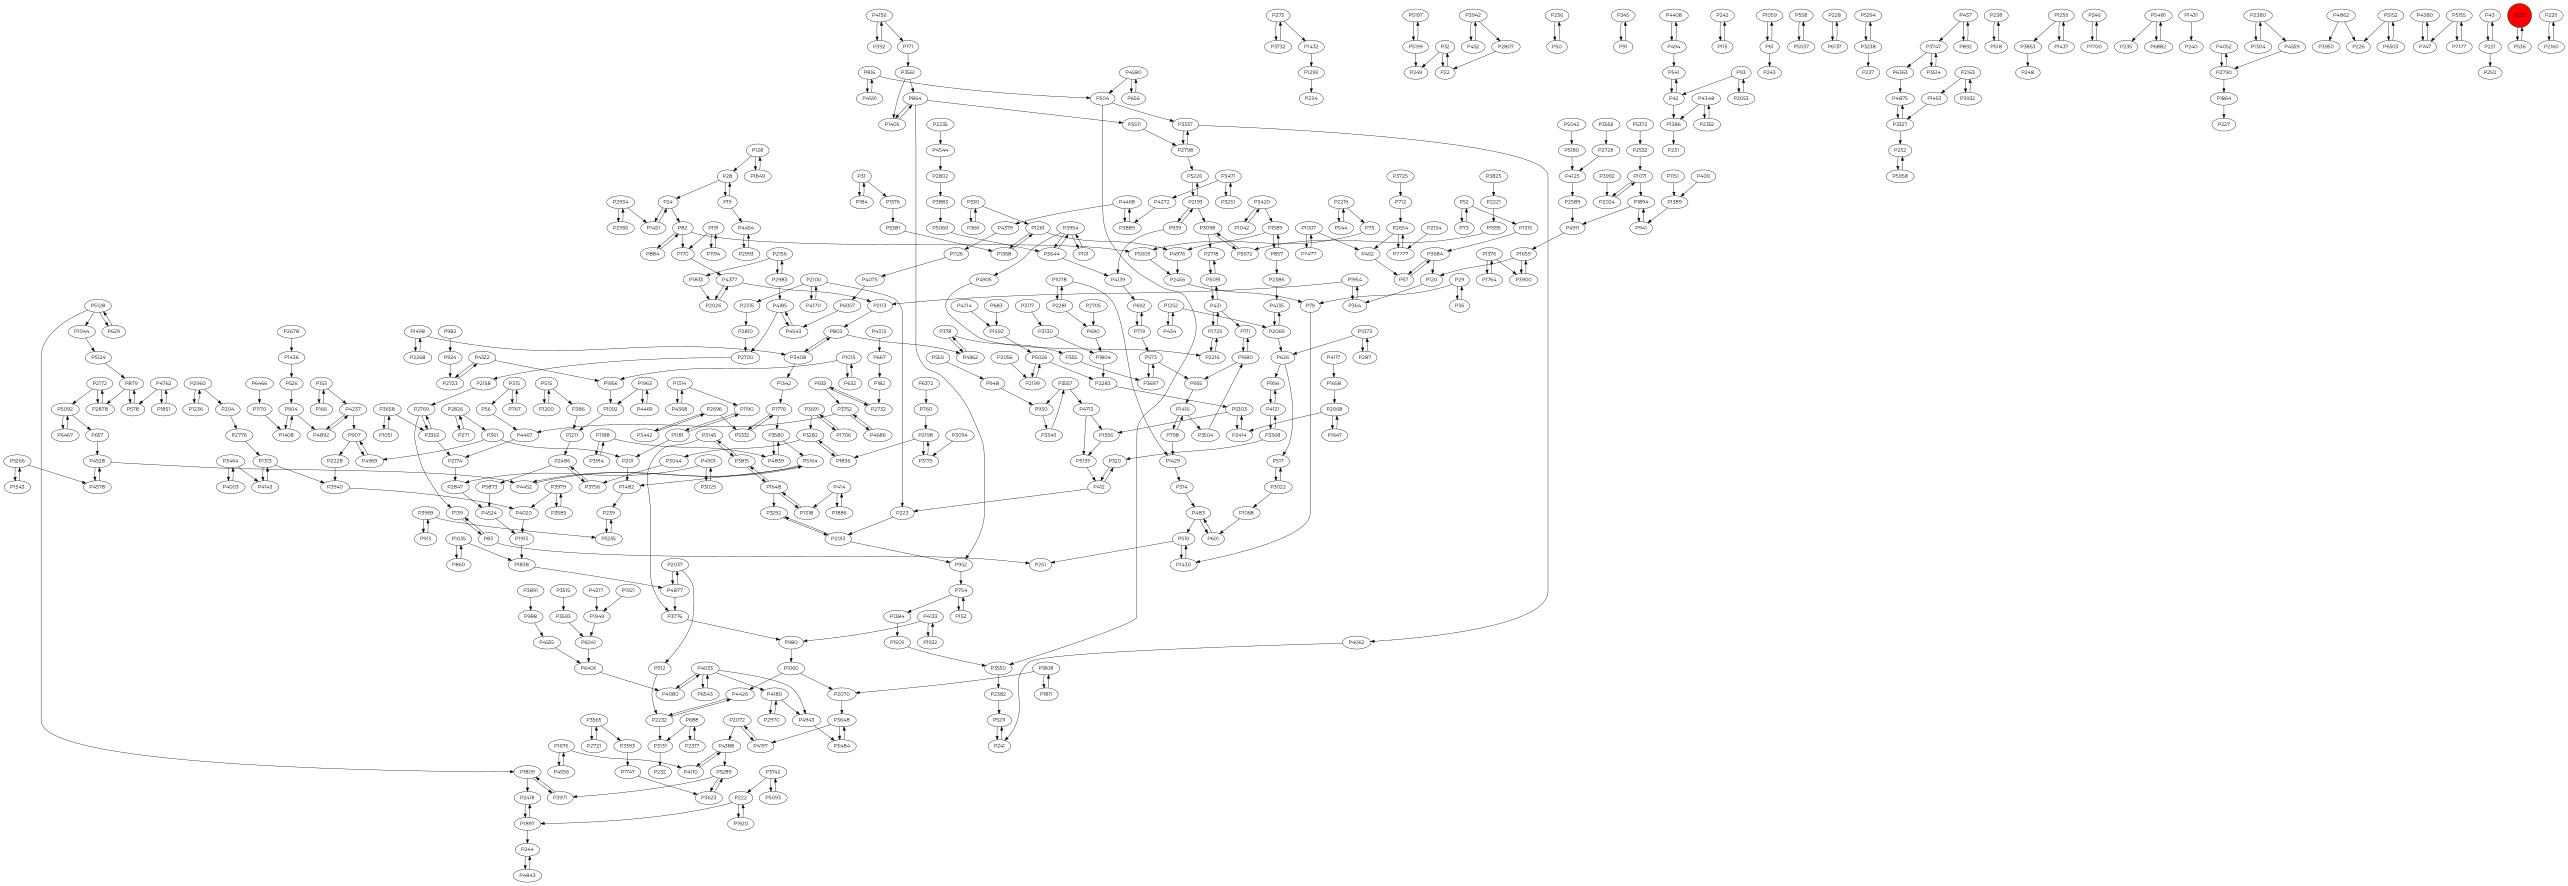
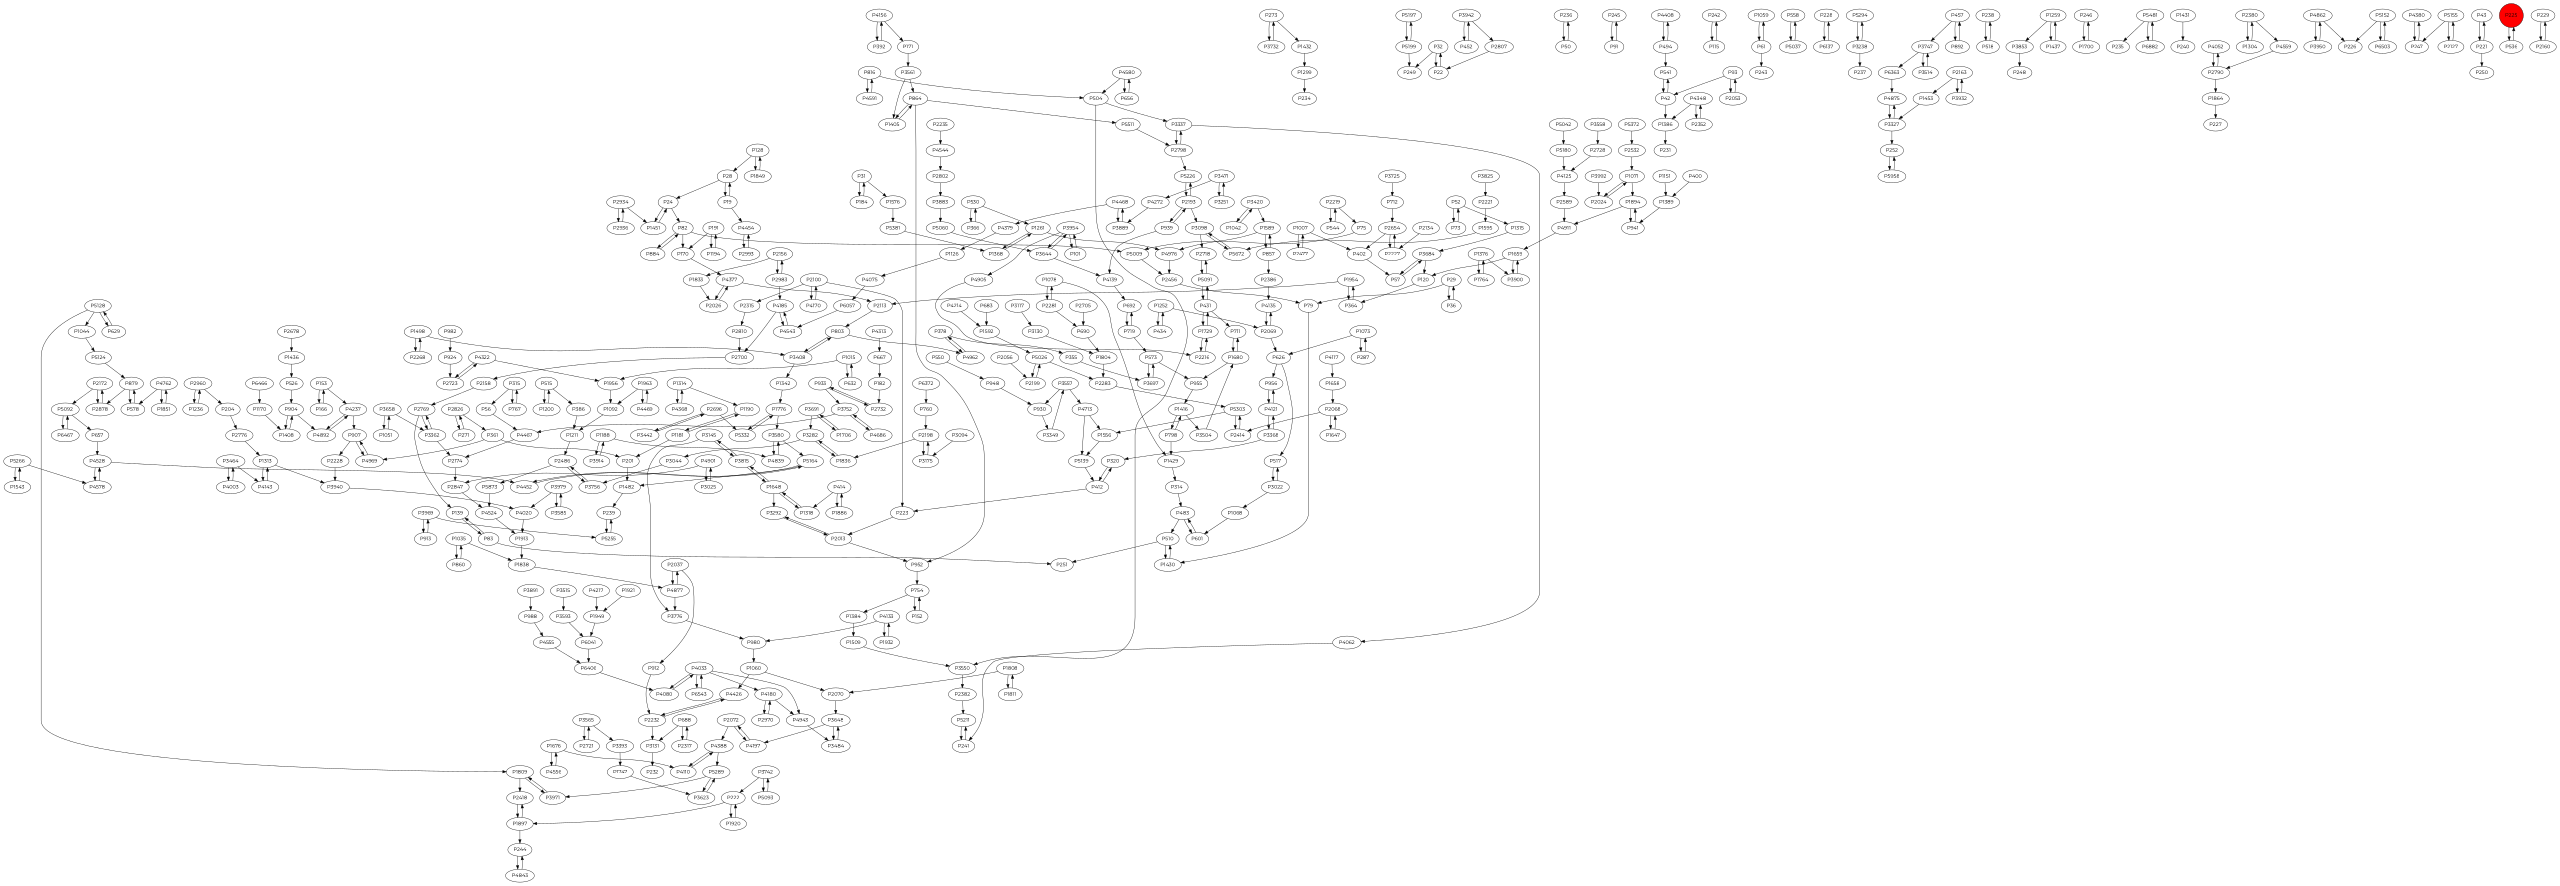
edge "P3950" -> "P4862": added
